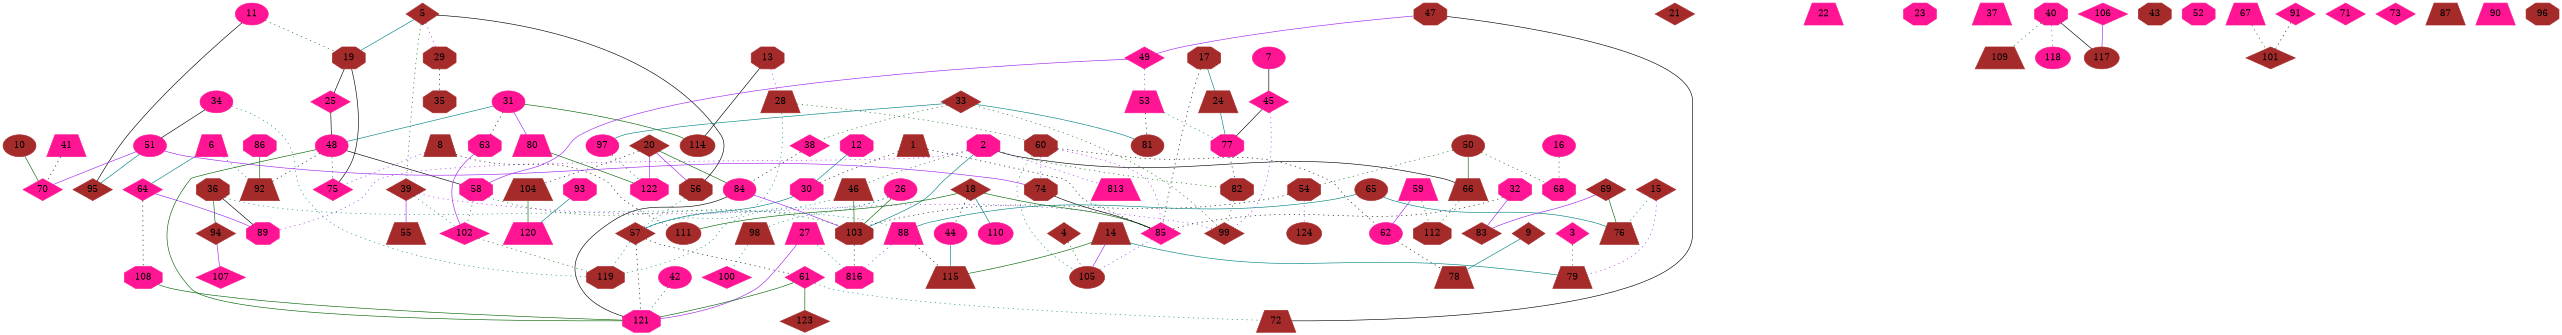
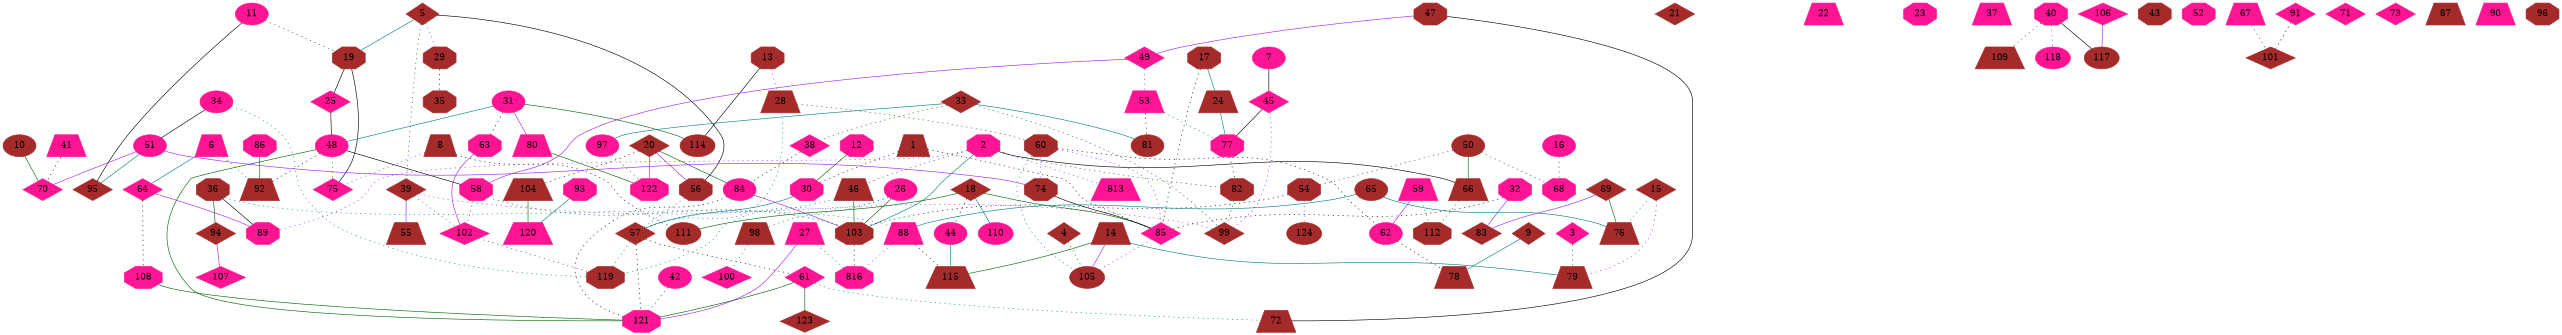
edge "12" -- "30": color teal -> darkgreen
edge "84" -- "121": style solid -> dotted
